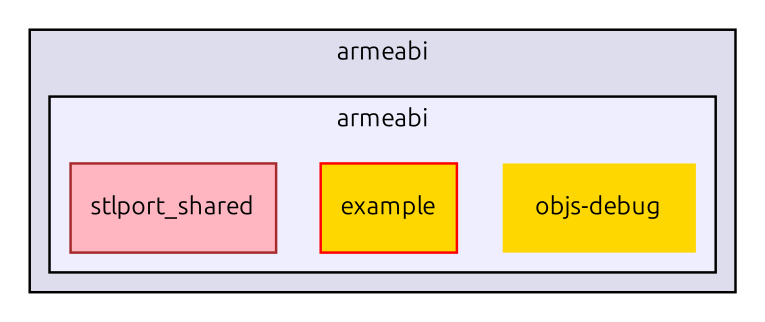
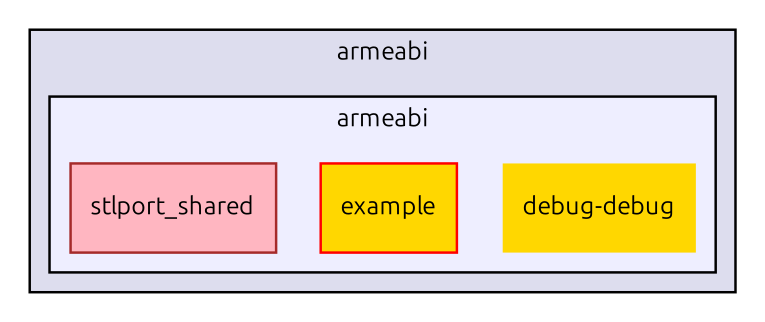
node "objs-debug": label "objs-debug" -> "debug-debug"
